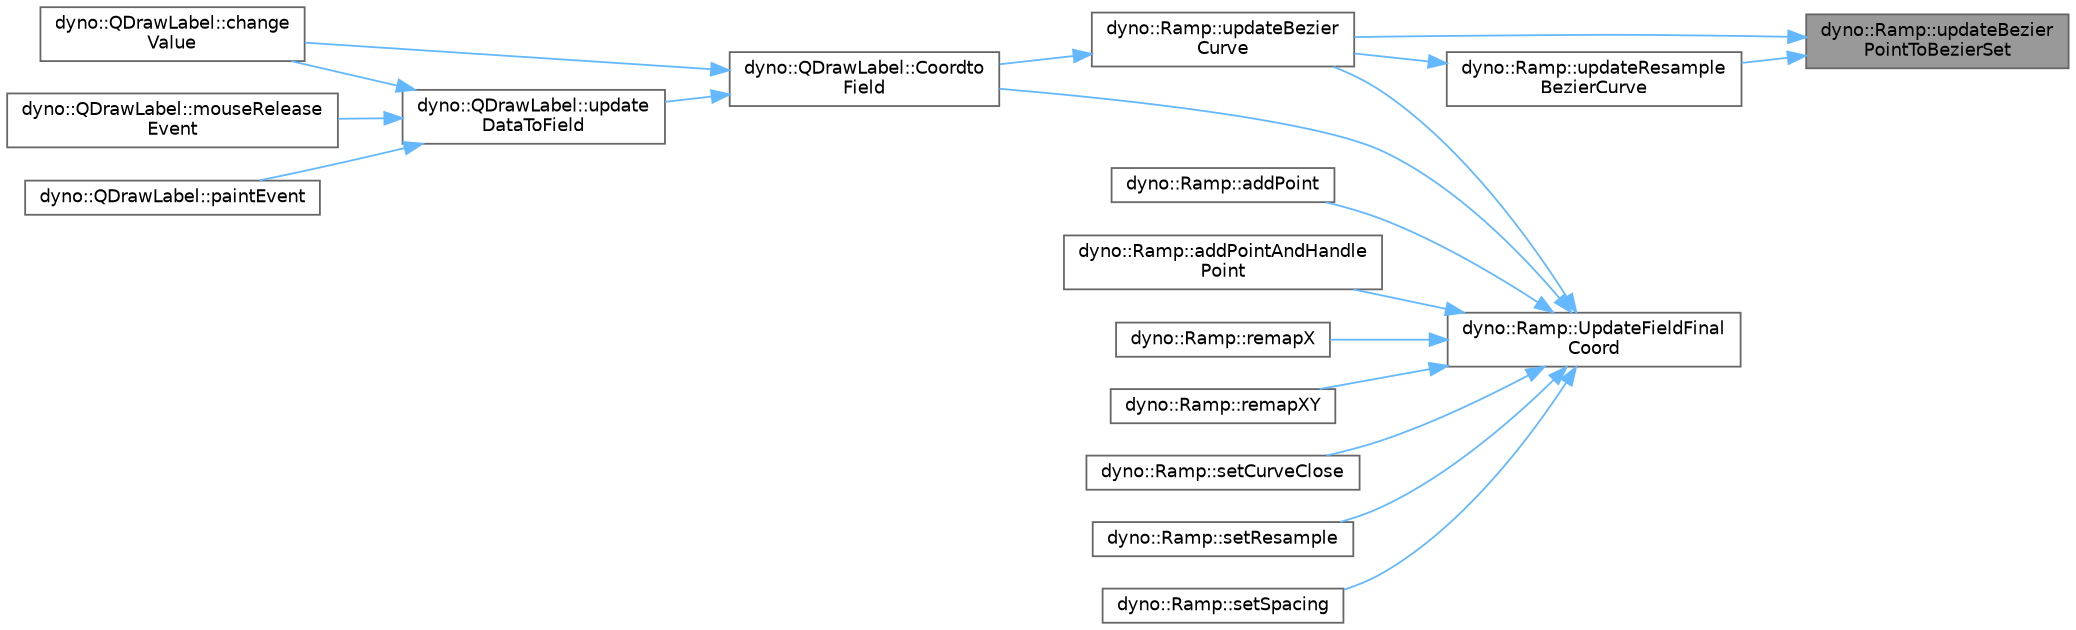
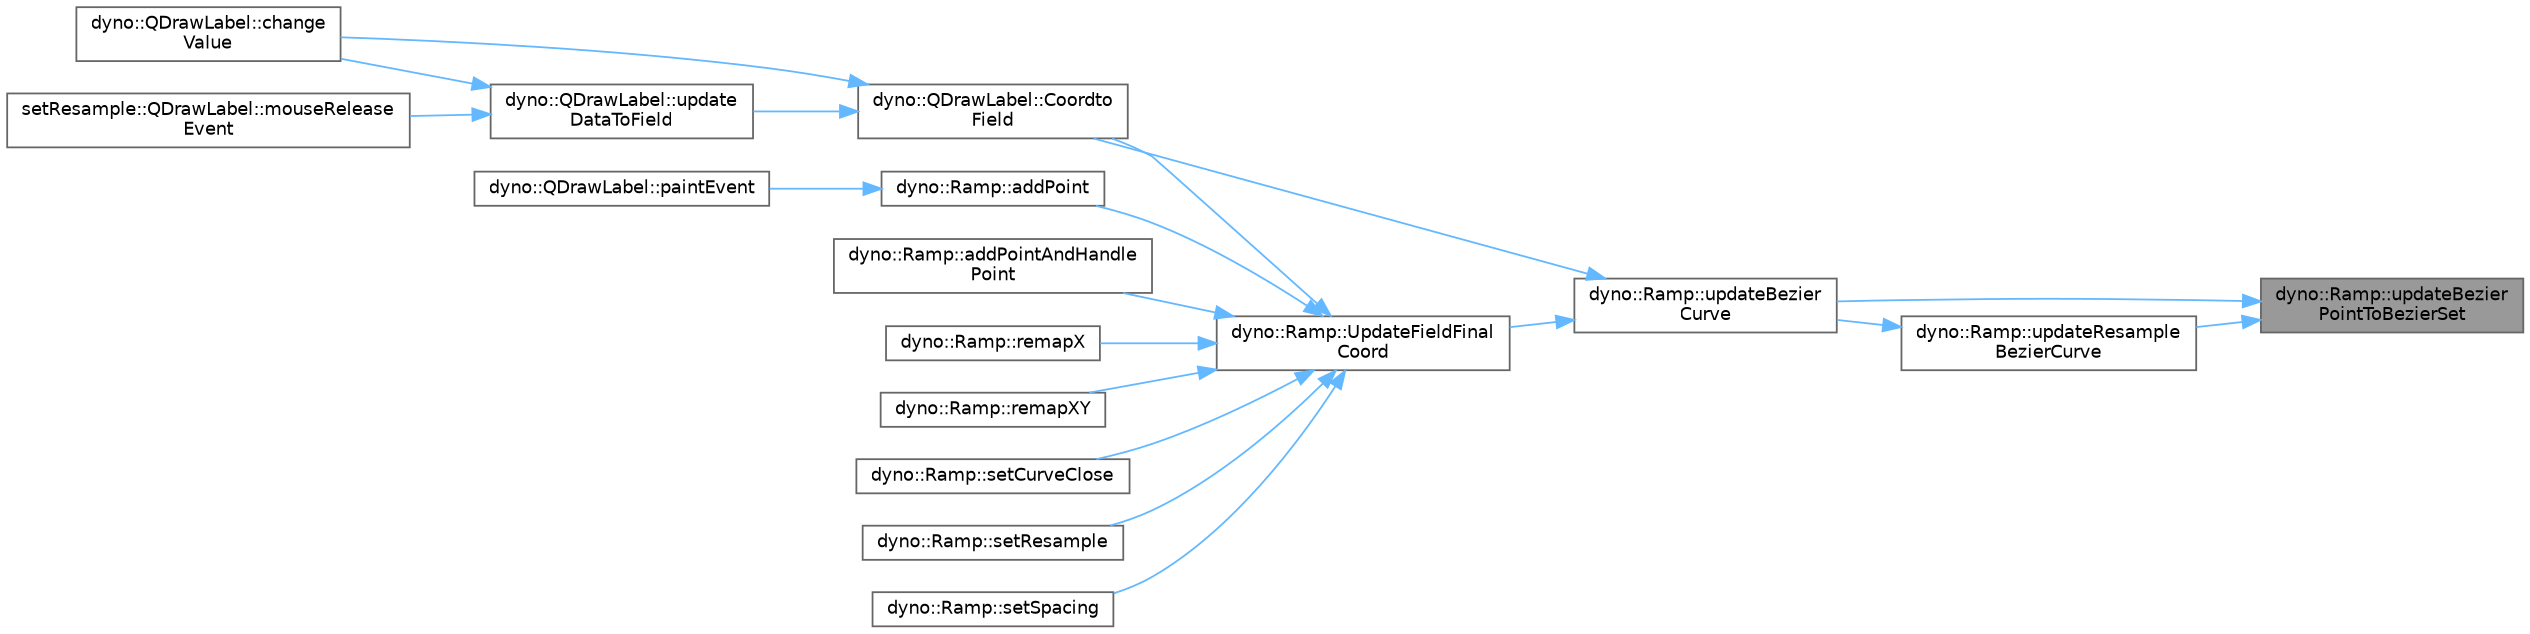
node "dyno::QDrawLabel::mouseRelease Event": label "dyno::QDrawLabel::mouseRelease Event" -> "setResample::QDrawLabel::mouseRelease Event"
edge "dyno::QDrawLabel::paintEvent" -> "dyno::QDrawLabel::update DataToField": now "dyno::QDrawLabel::paintEvent" -> "dyno::Ramp::addPoint"
edge "dyno::Ramp::updateBezier Curve" -> "dyno::Ramp::UpdateFieldFinal Coord": reversed
